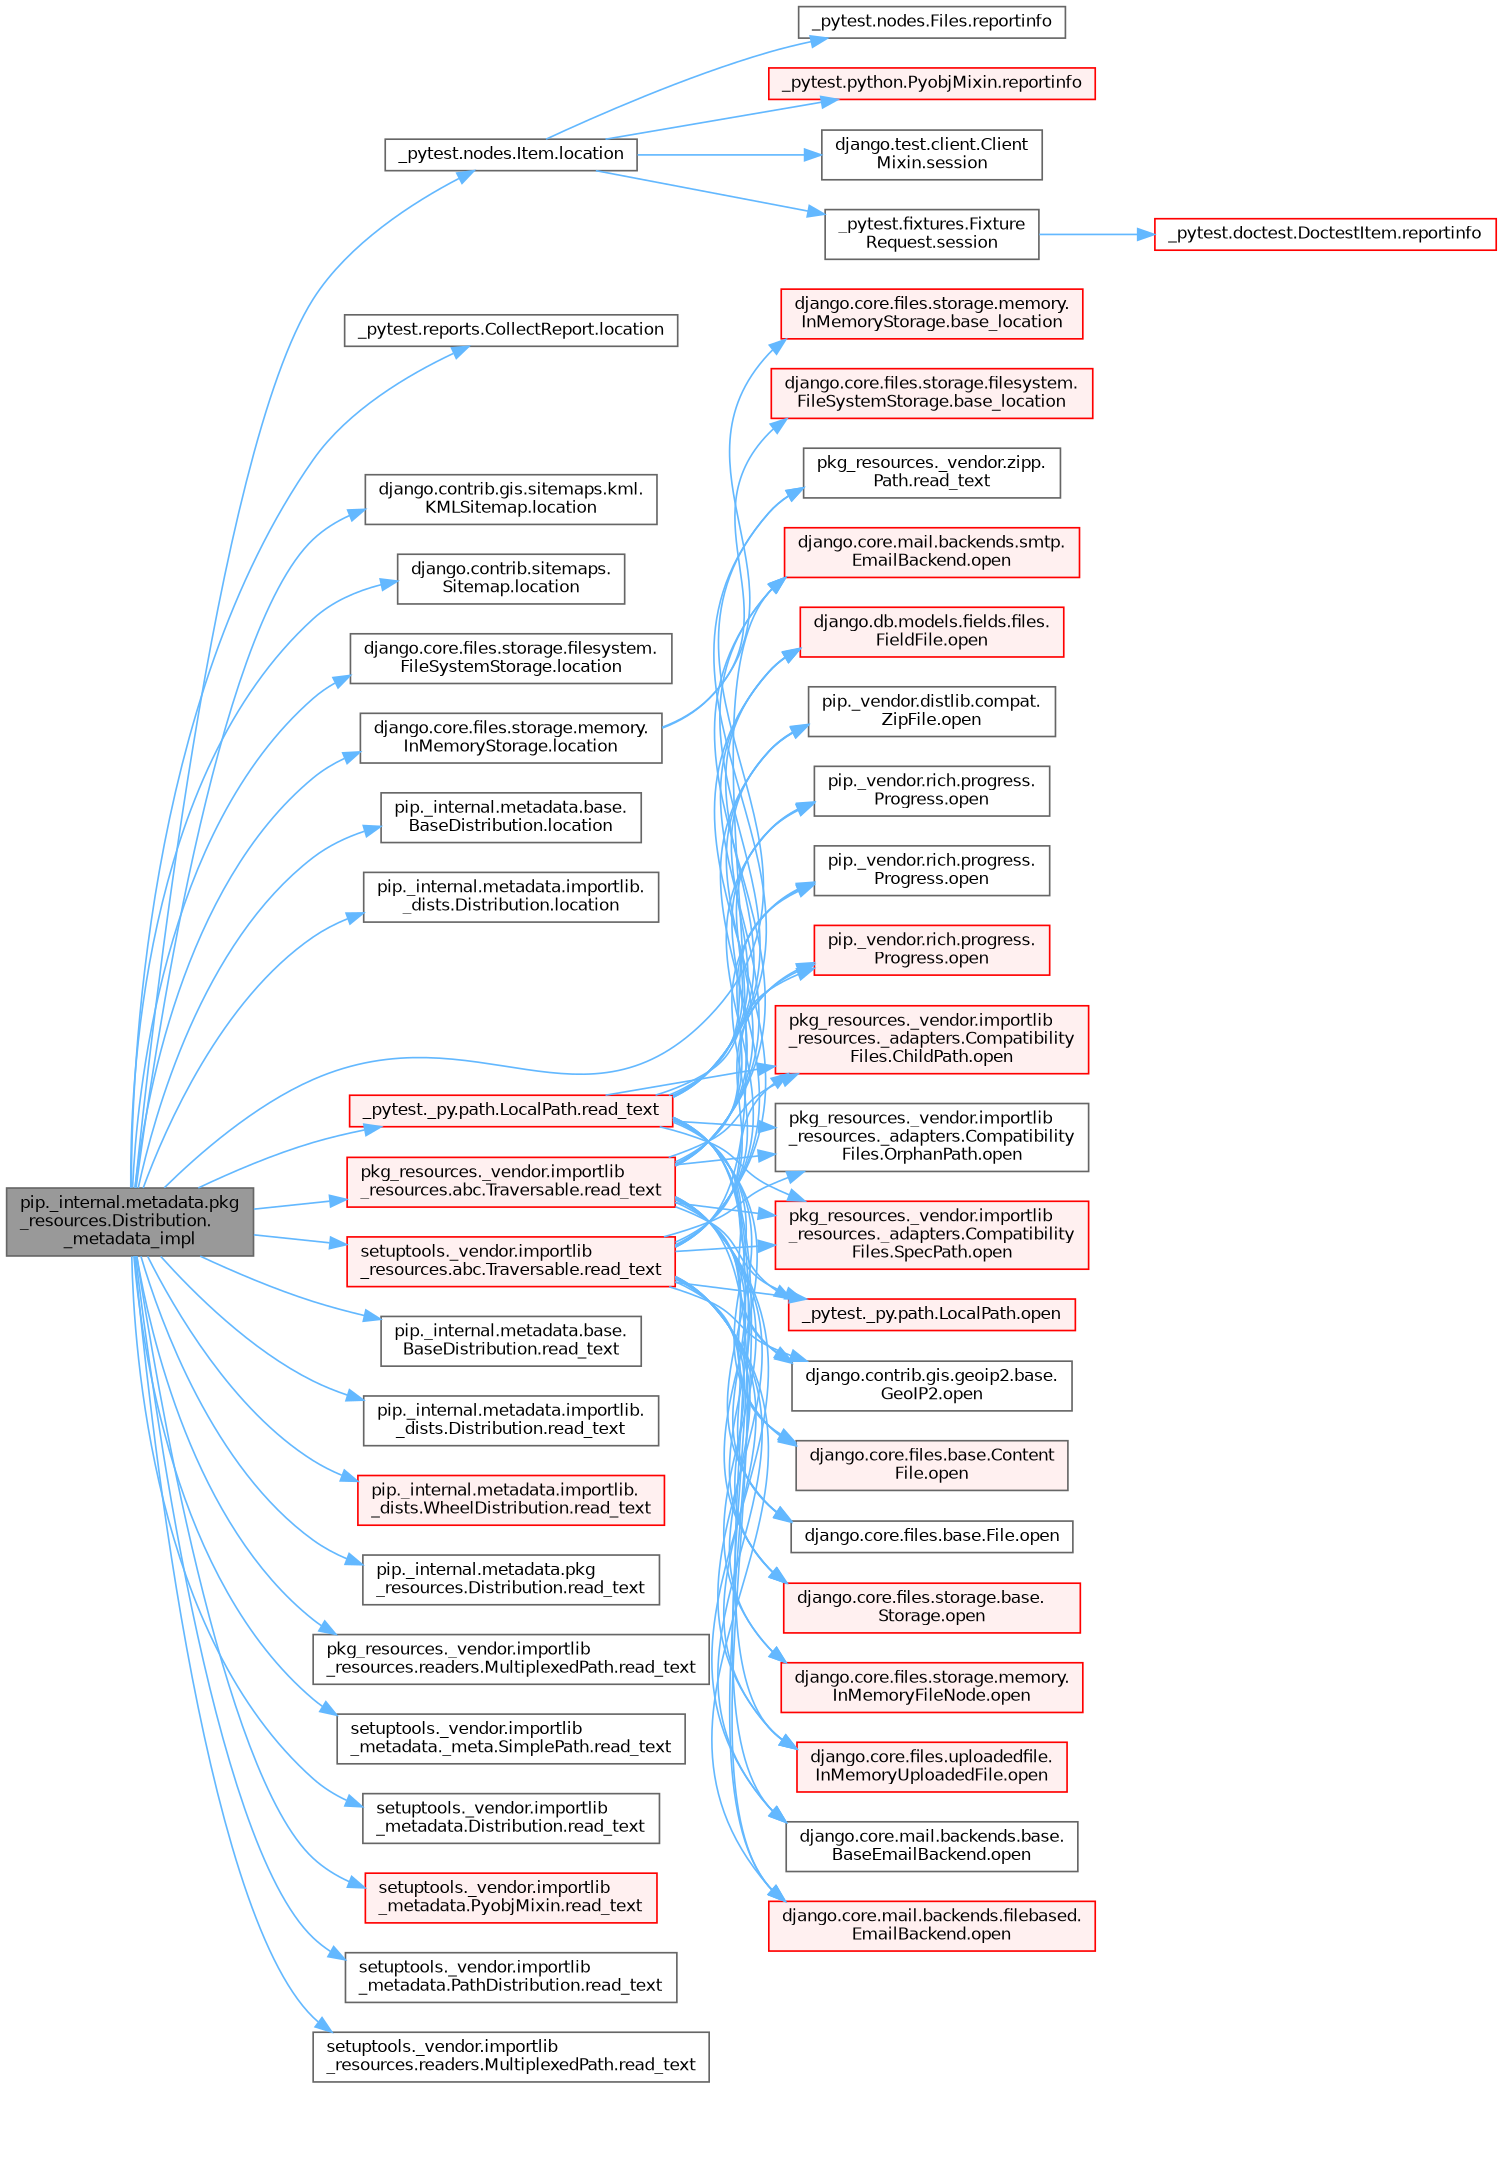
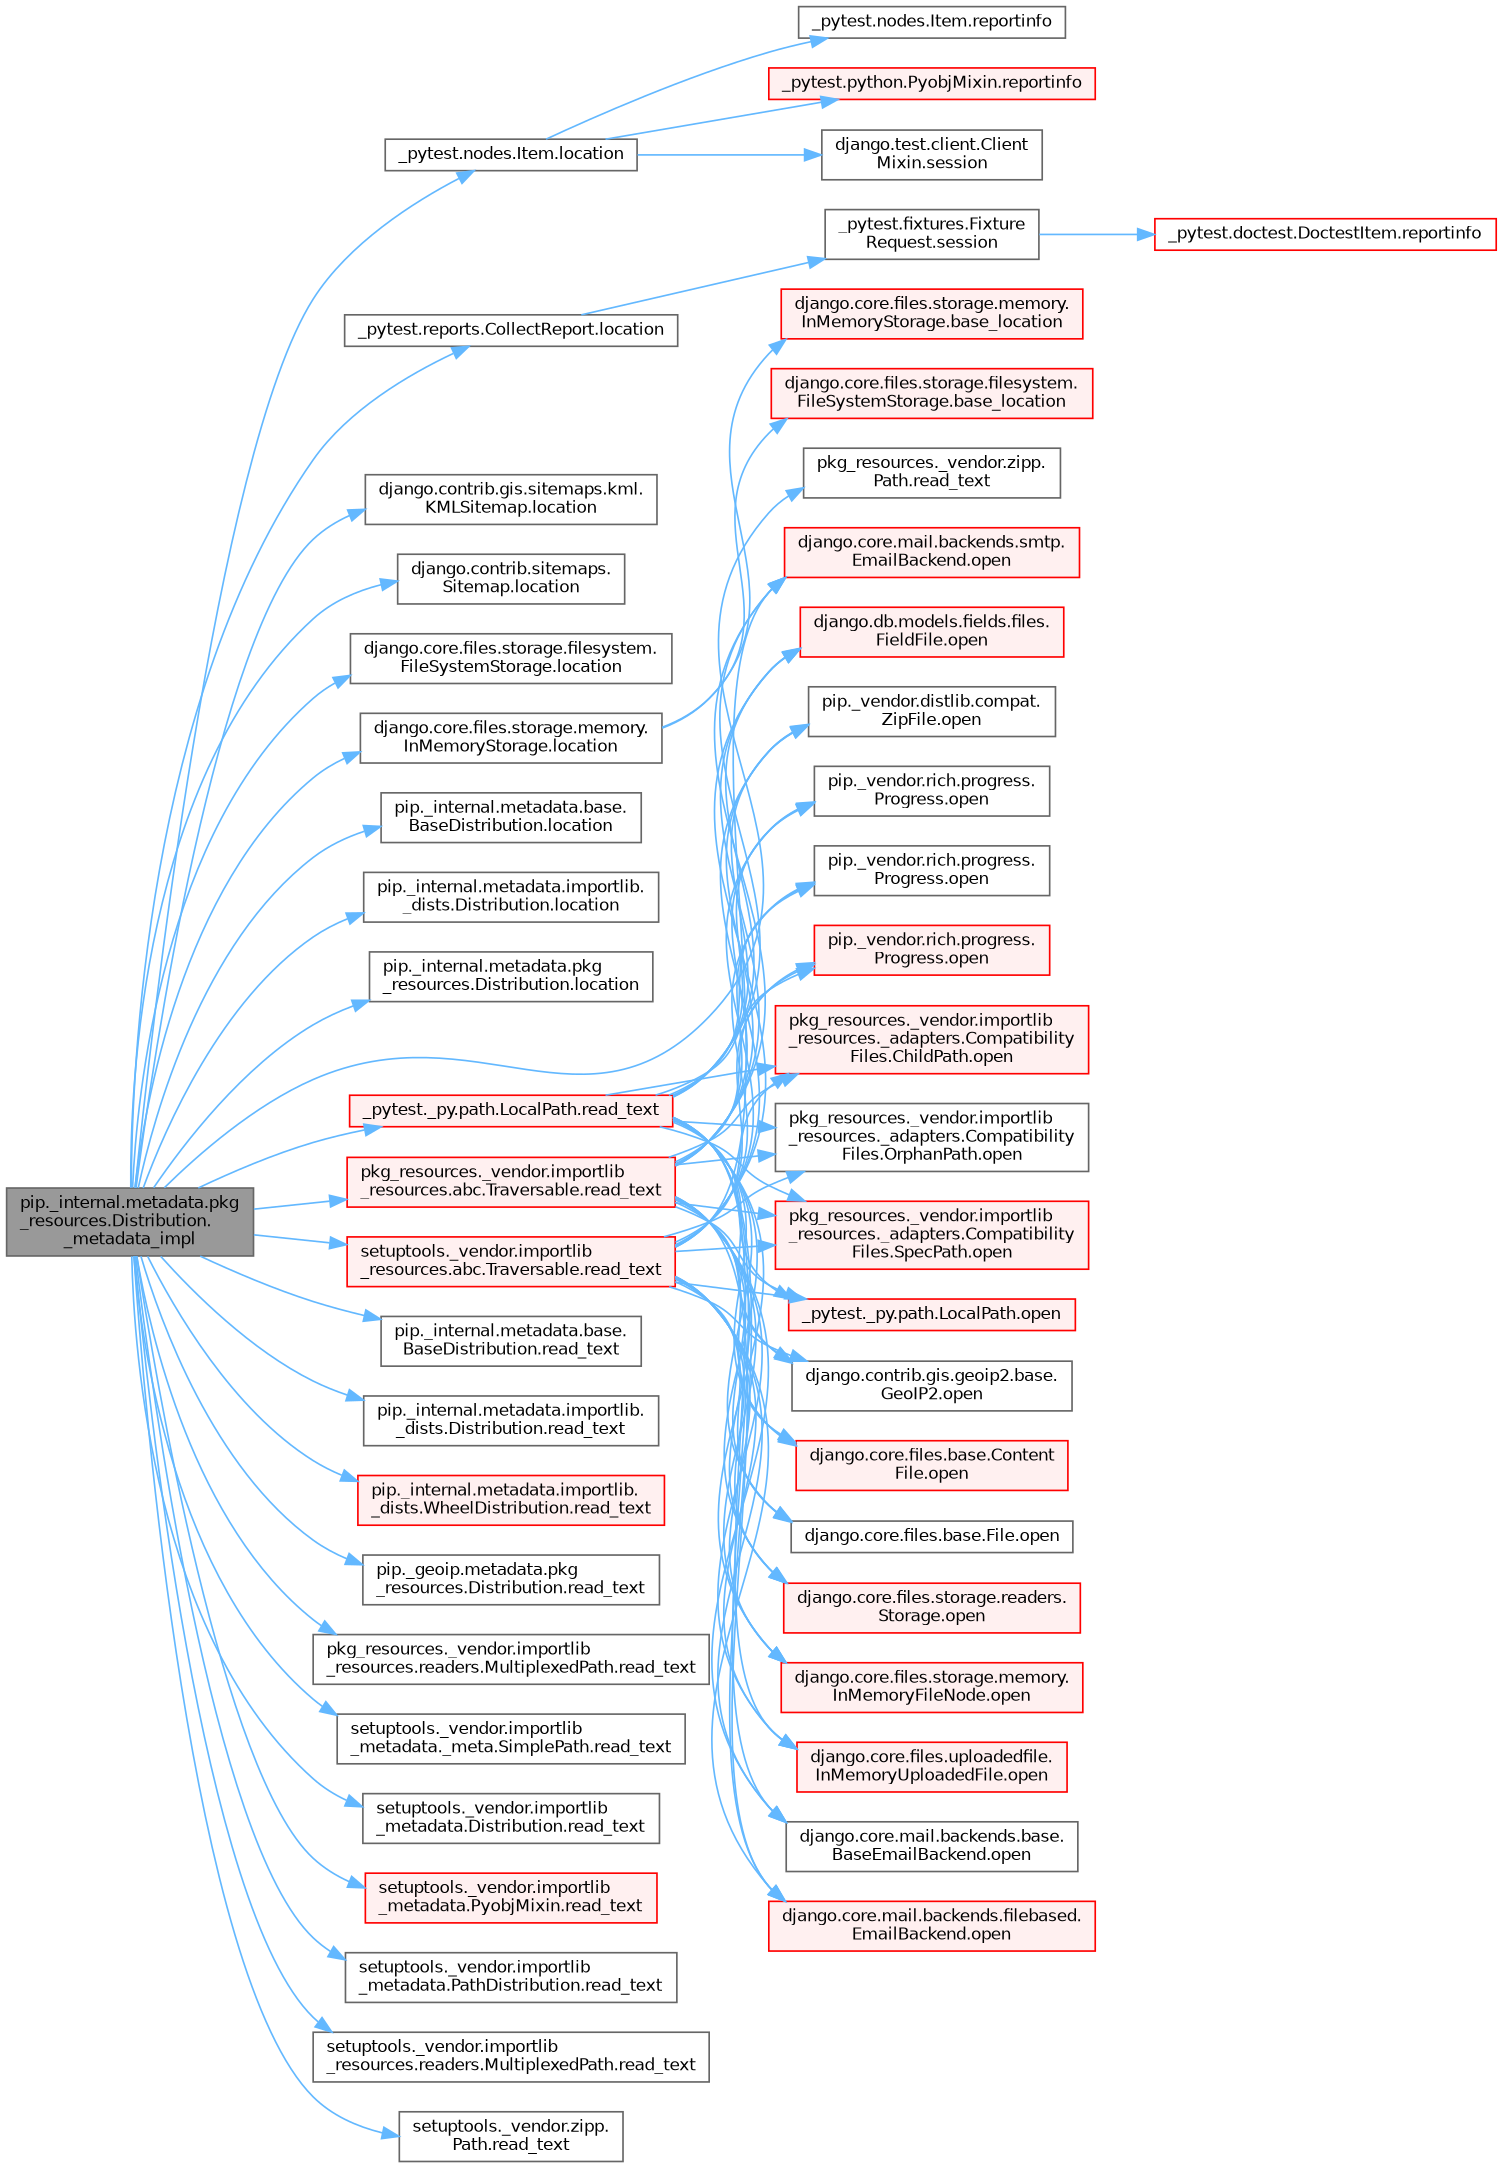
node "_pytest.nodes.Files.reportinfo": label "_pytest.nodes.Files.reportinfo" -> "_pytest.nodes.Item.reportinfo"
edge "_pytest.nodes.Item.location" -> "_pytest.fixtures.Fixture Request.session": now "_pytest.reports.CollectReport.location" -> "_pytest.fixtures.Fixture Request.session"
edge "_pytest._py.path.LocalPath.read_text" -> "pkg_resources._vendor.zipp. Path.read_text": now "_pytest._py.path.LocalPath.read_text" -> "django.core.files.storage.memory. InMemoryFileNode.open"
node "pip._internal.metadata.pkg _resources.Distribution.location": added
node "django.core.files.base.Content File.open": color grey40 -> red
node "pip._internal.metadata.pkg _resources.Distribution.read_text": label "pip._internal.metadata.pkg _resources.Distribution.read_text" -> "pip._geoip.metadata.pkg _resources.Distribution.read_text"
node "django.core.files.storage.base. Storage.open": label "django.core.files.storage.base. Storage.open" -> "django.core.files.storage.readers. Storage.open"
node "setuptools._vendor.zipp. Path.read_text": added
